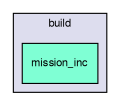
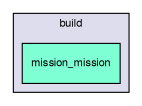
node "mission_inc": label "mission_inc" -> "mission_mission"
